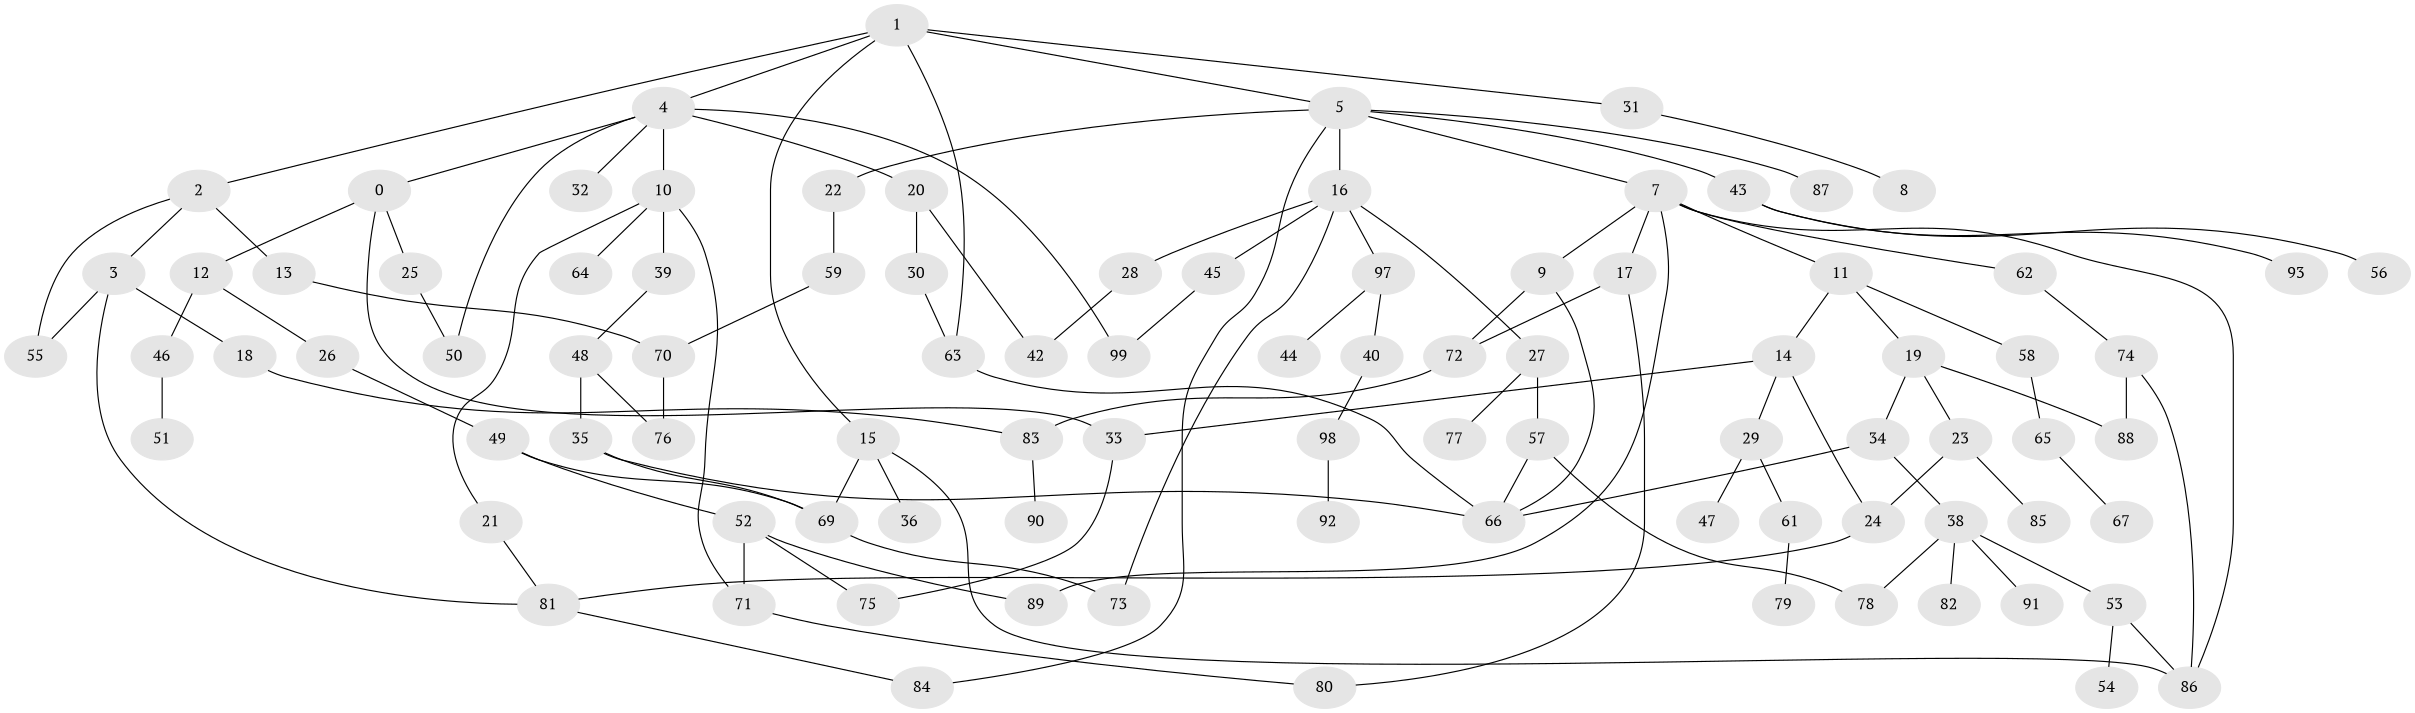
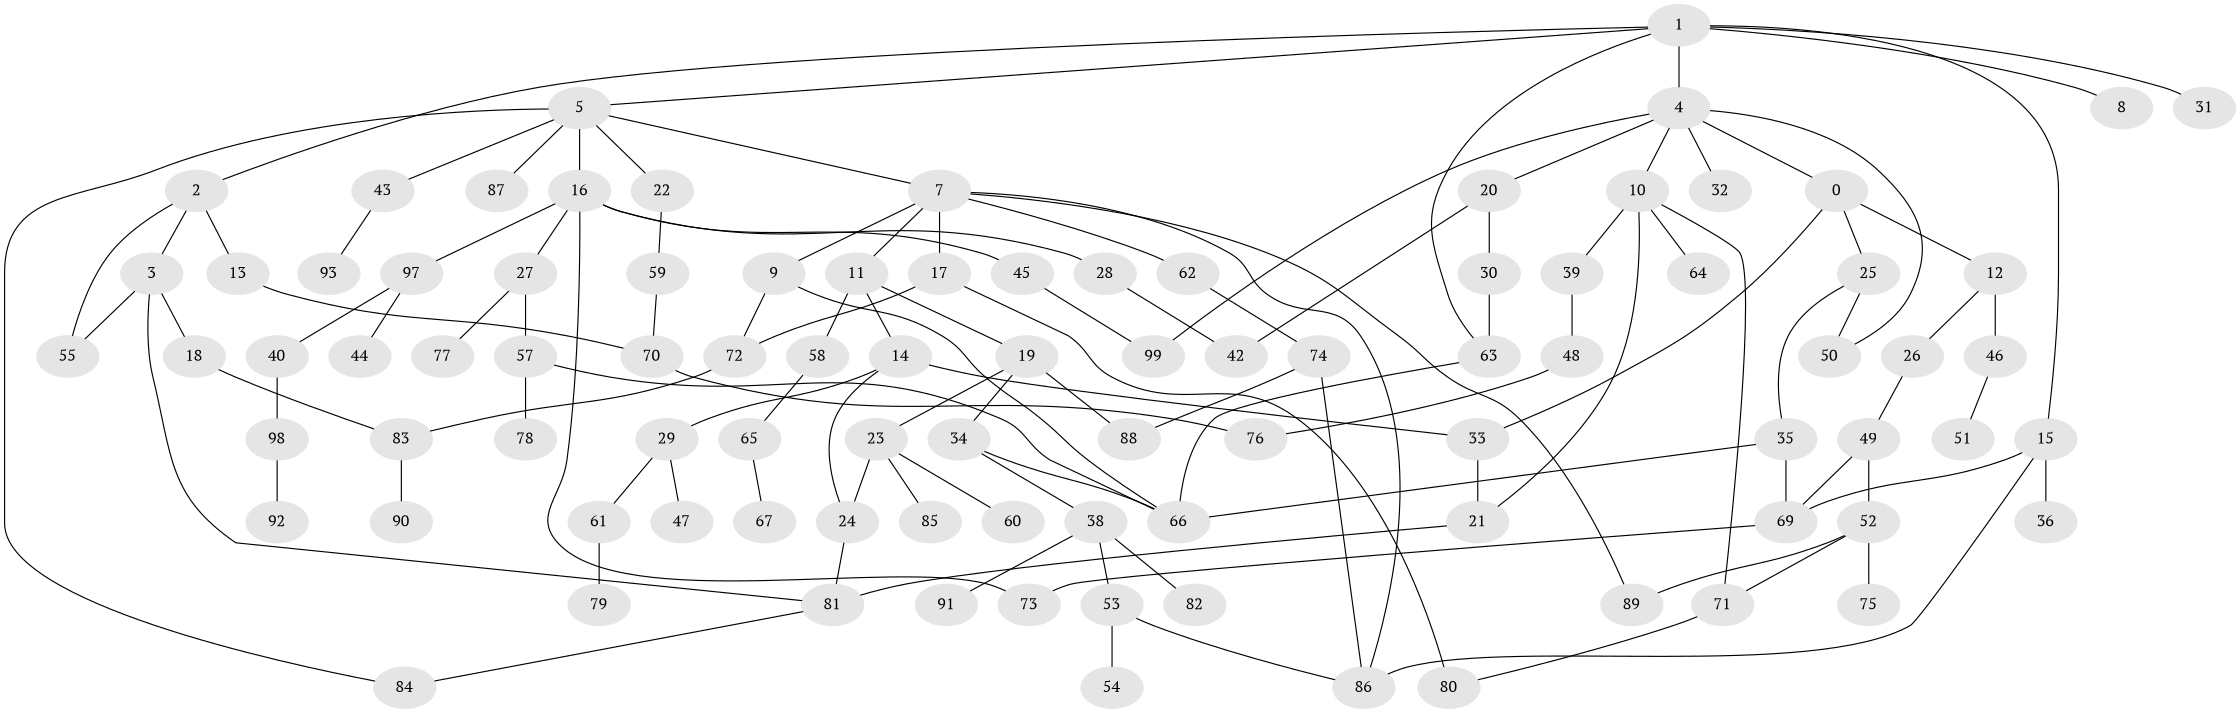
edge "31" -- "8": now "1" -- "8"
node "56": removed
edge "48" -- "35": now "25" -- "35"
node "60": added
edge "38" -- "78": removed
edge "33" -- "75": now "33" -- "21"
